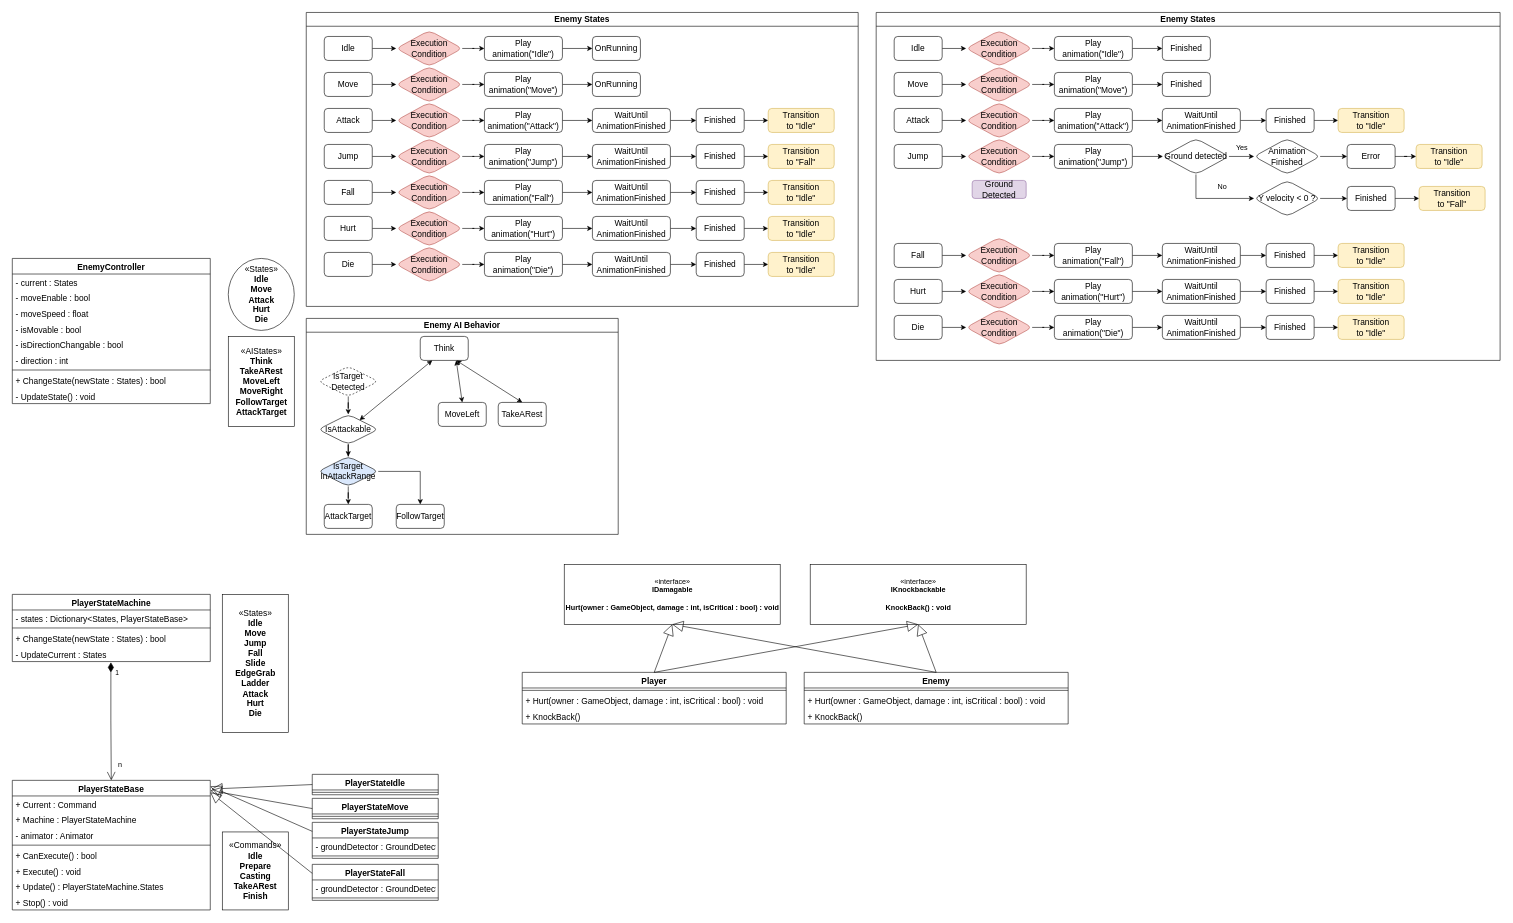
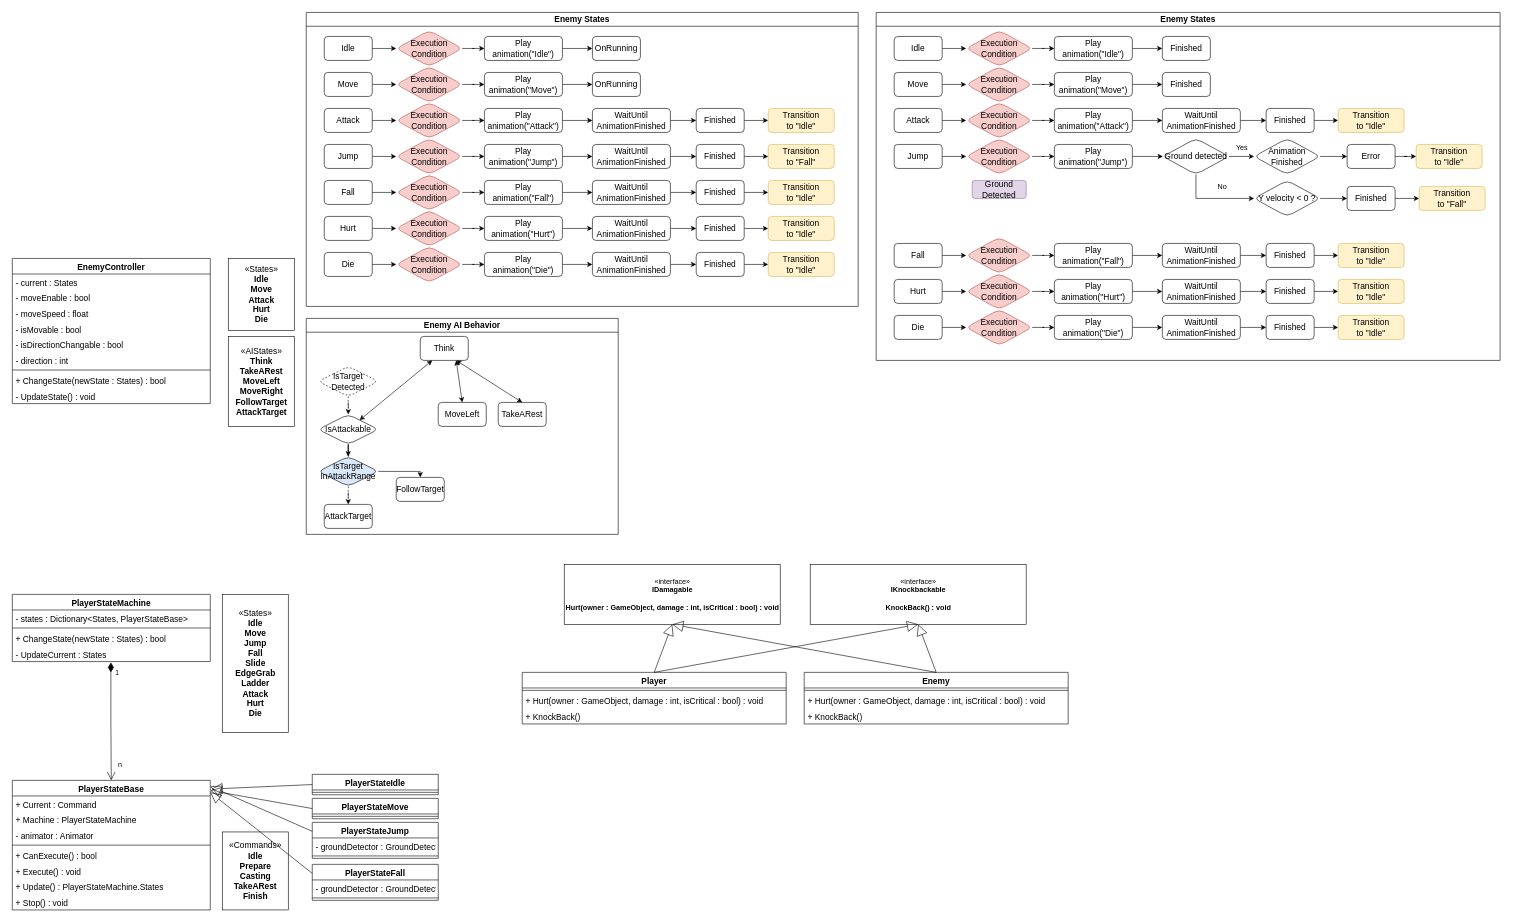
node "«States» Idle Move Attack Hurt Die": shape ellipse -> rectangle
edge "IsTarget Detected" -> "IsAttackable": style solid -> dashed
edge "IsTarget InAttackRange" -> "AttackTarget": style solid -> dashed
node "FollowTarget": moved (420, 516) -> (420, 489)
